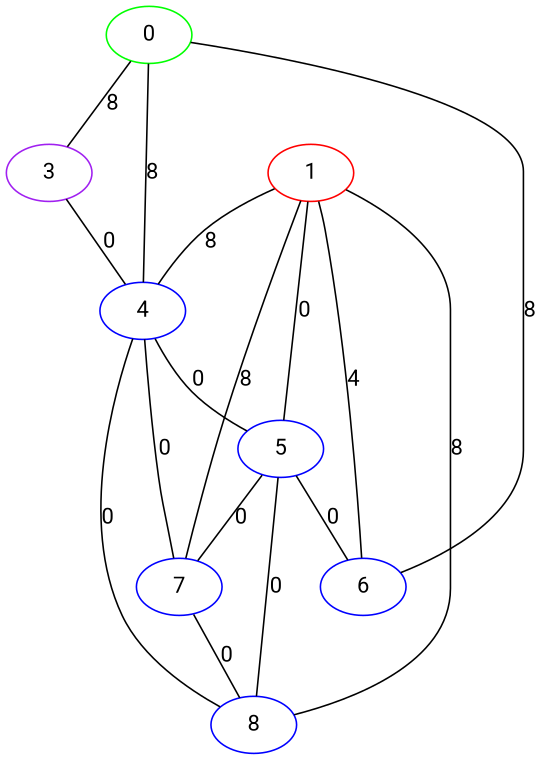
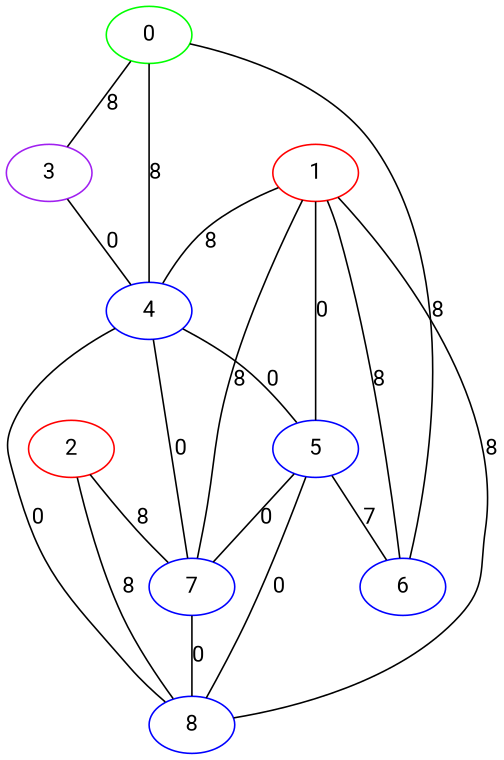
edge "1" -- "6": label "4" -> "8"
node "2": added
edge "5" -- "6": label "0" -> "7"
